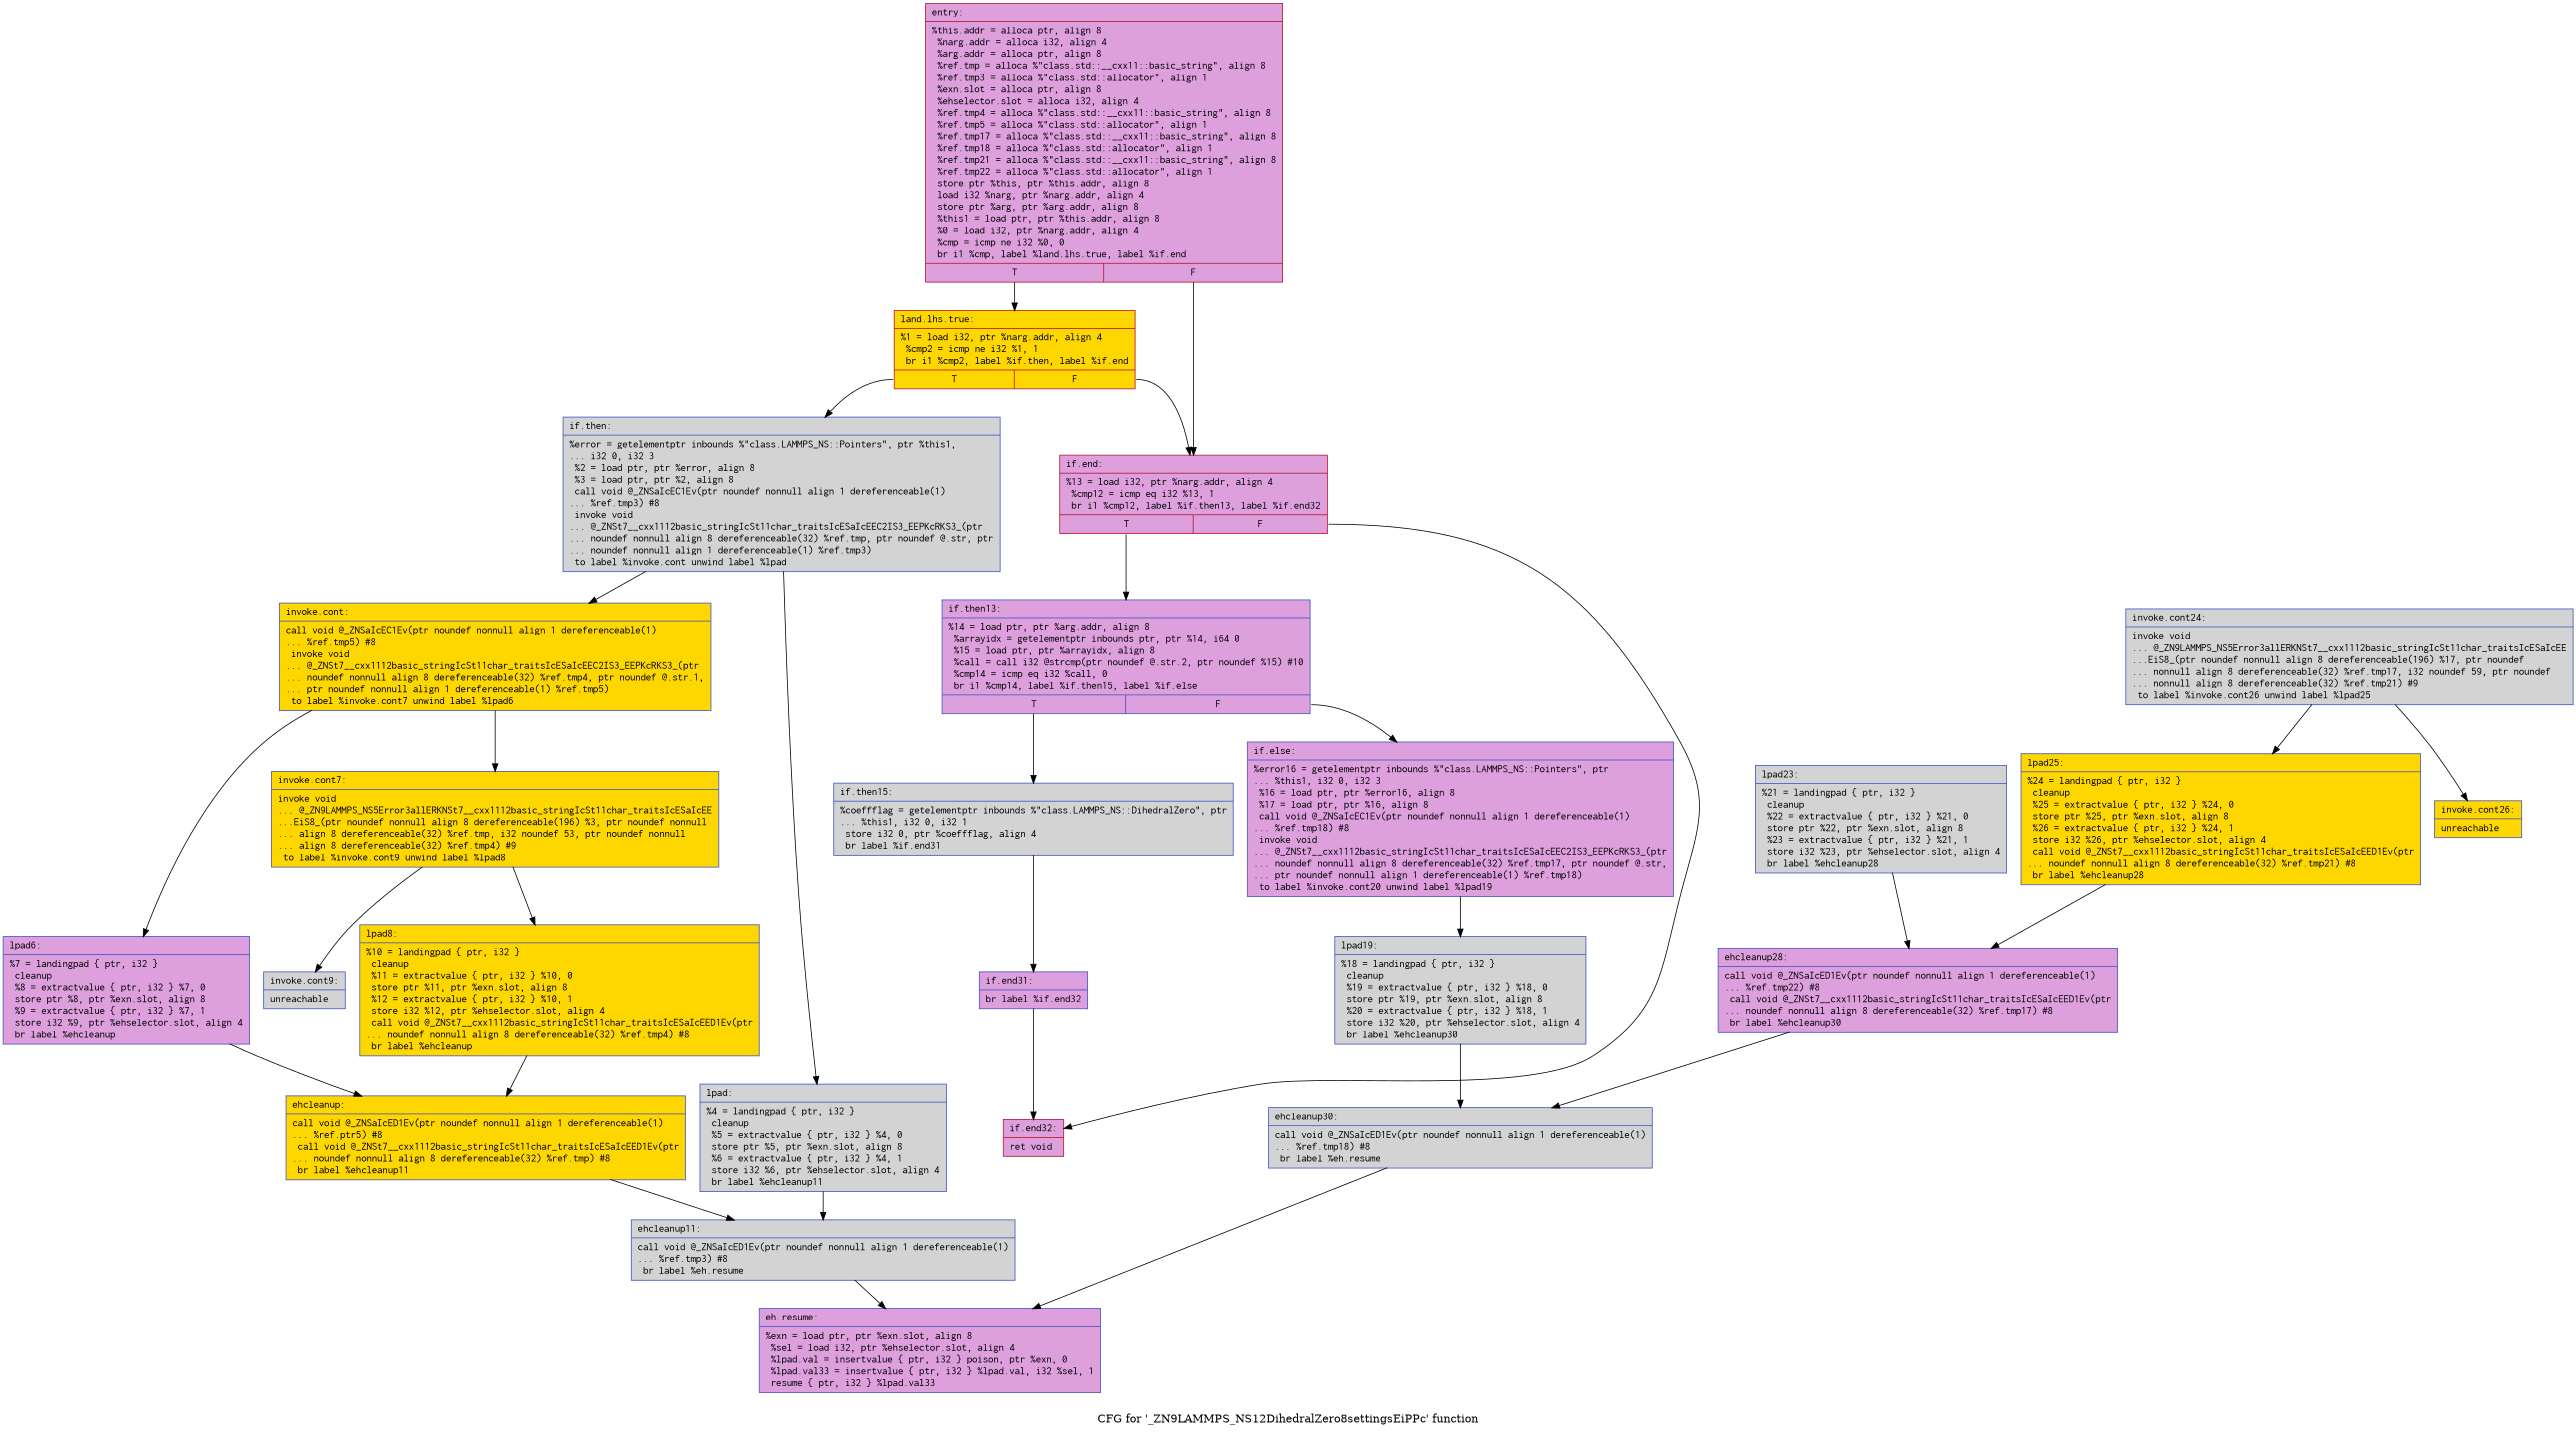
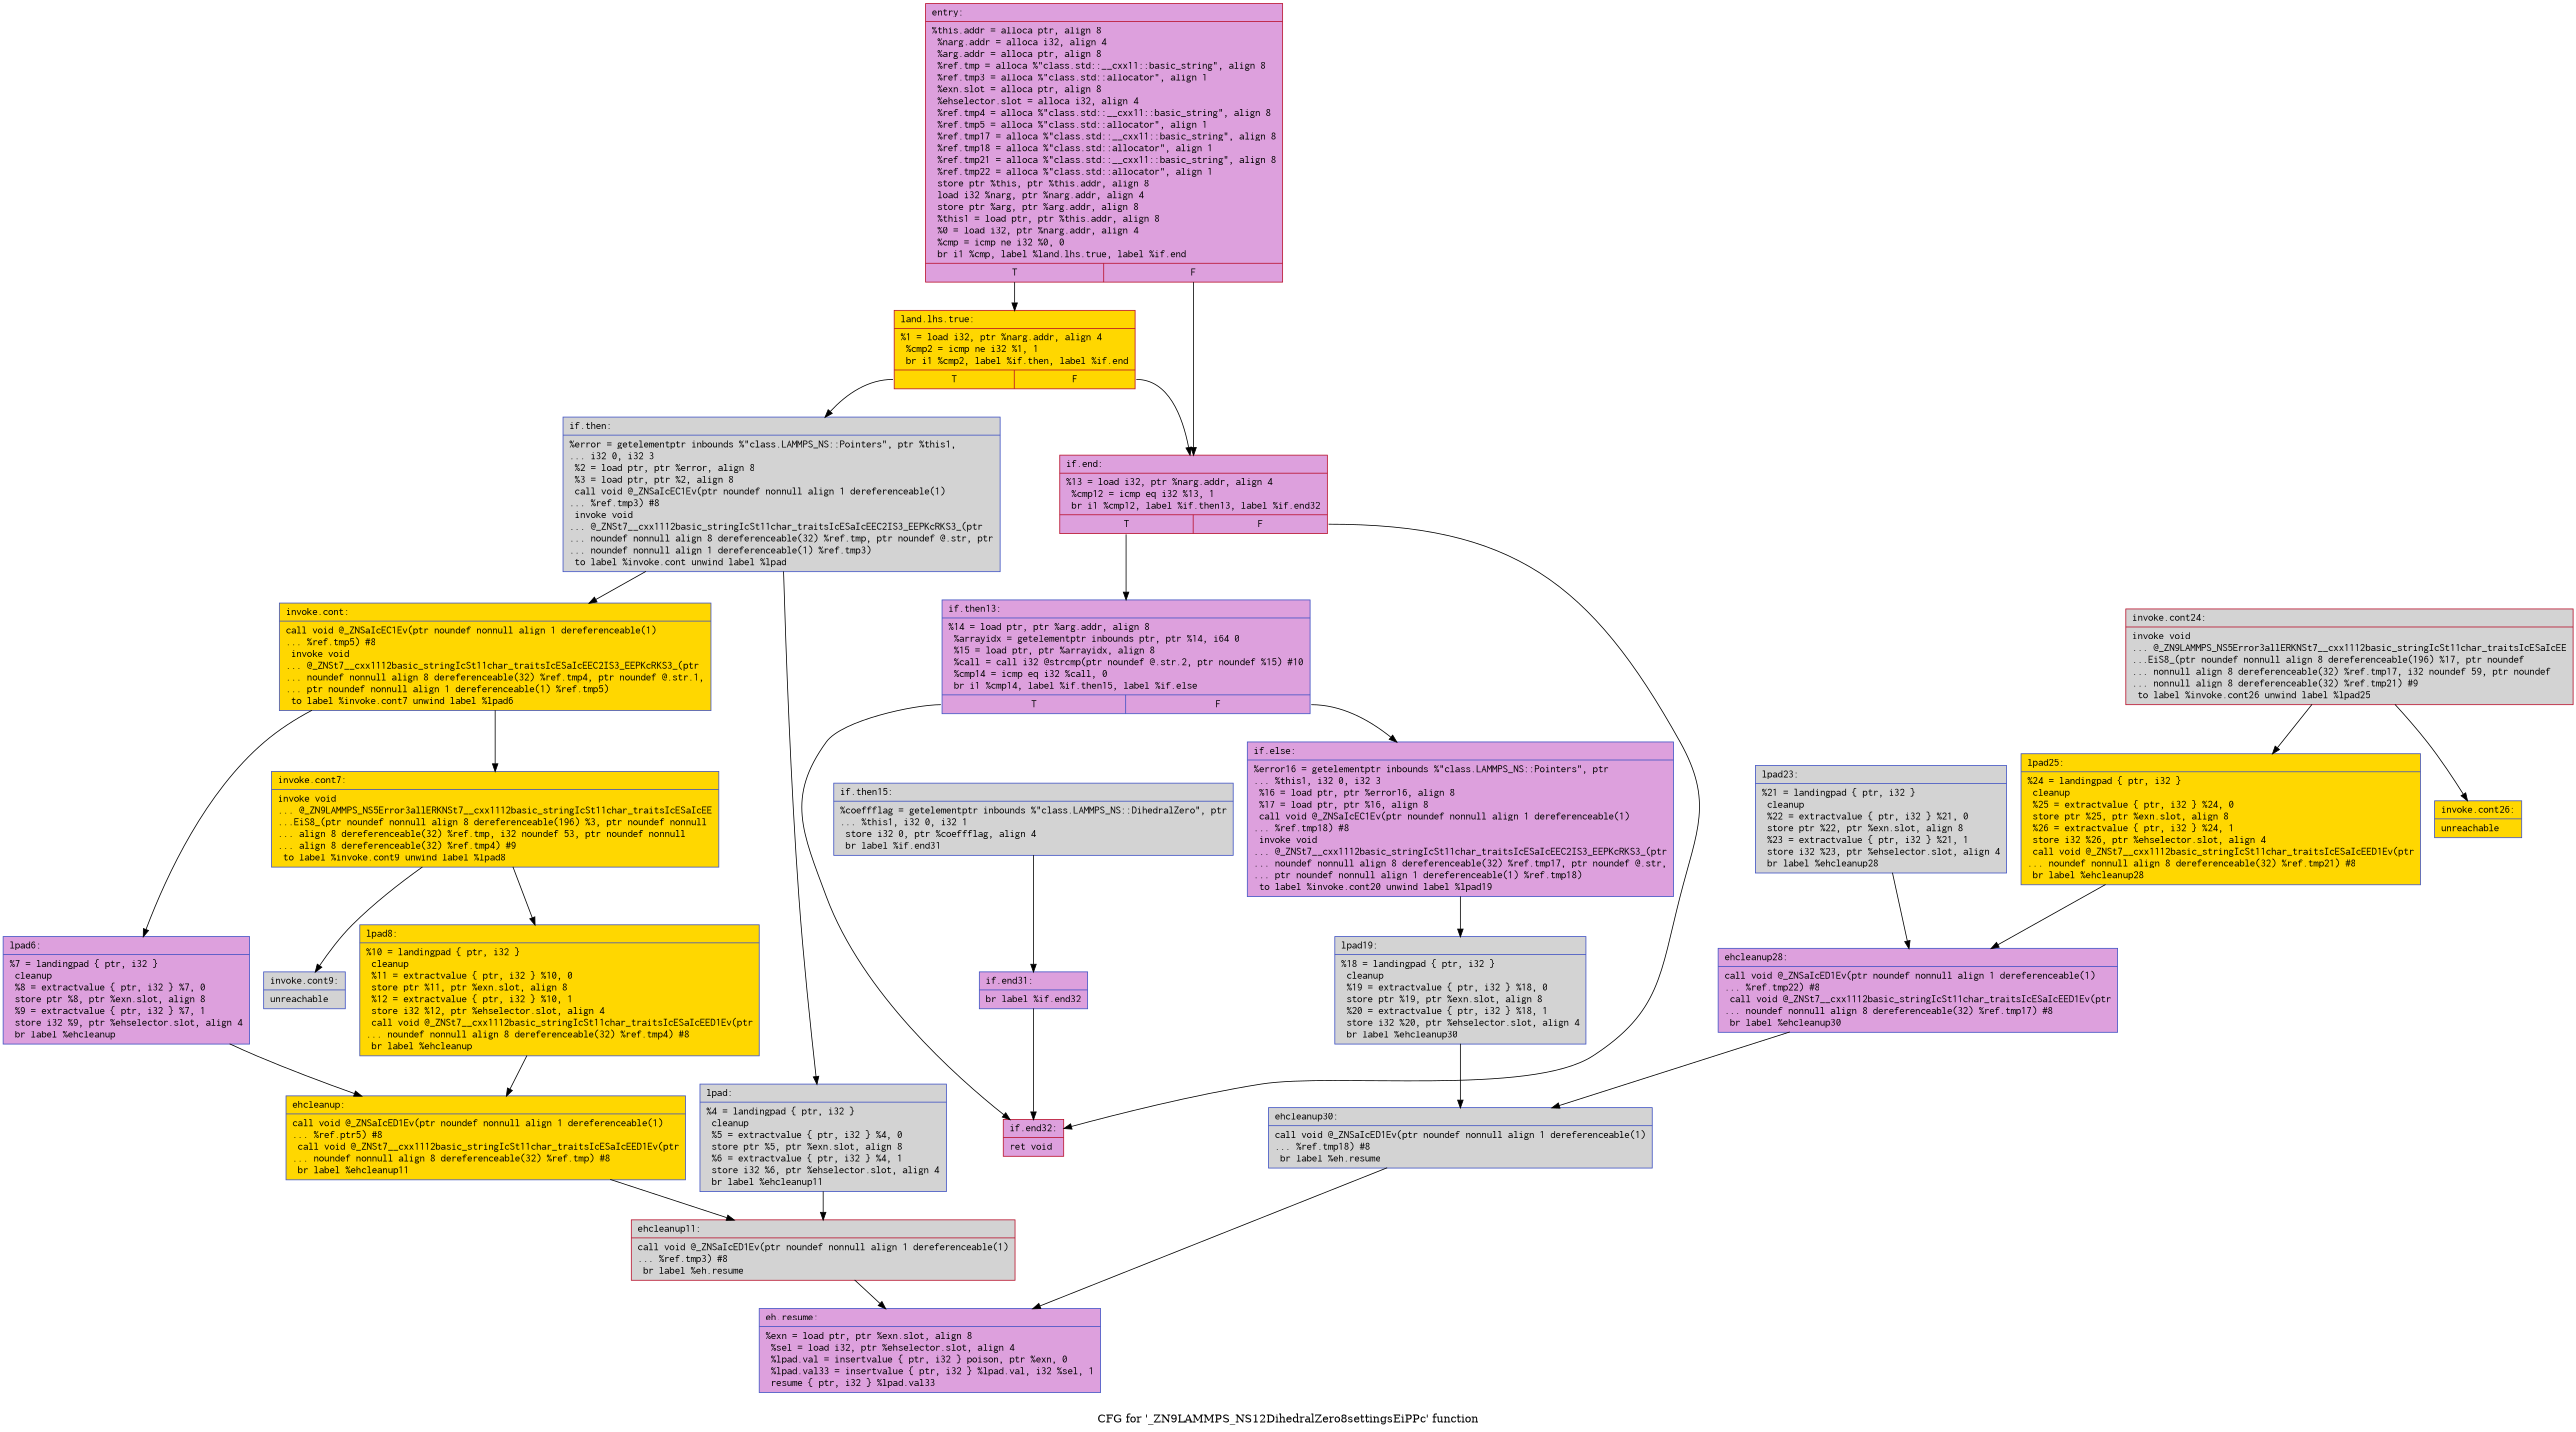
node "invoke.cont24:": color #3d50c3ff -> #b70d28ff
edge "if.then13:" -> "if.then15:": now "if.then13:" -> "if.end32:"
node "ehcleanup11:": color #3d50c3ff -> #b70d28ff
